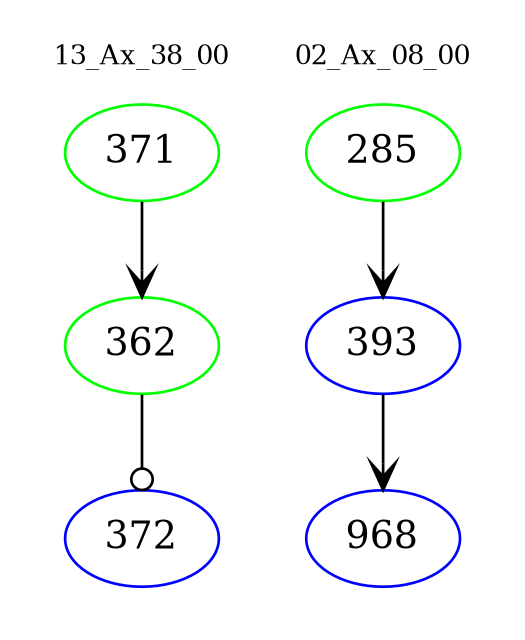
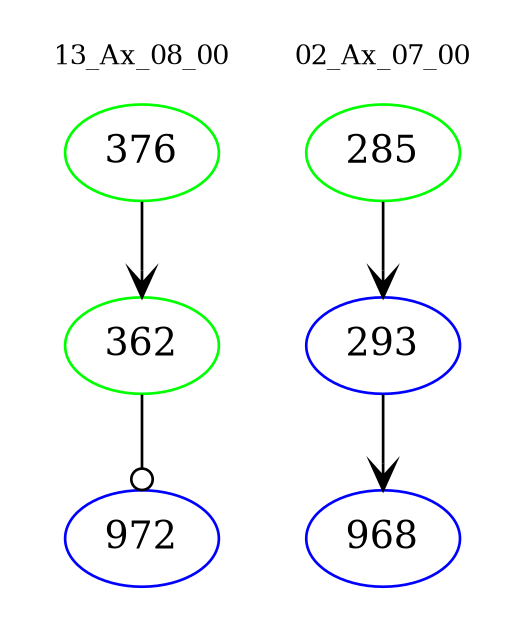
cluster "13_Ax_38_00": label "13_Ax_38_00" -> "13_Ax_08_00"
cluster "02_Ax_08_00": label "02_Ax_08_00" -> "02_Ax_07_00"
node "371": label "371" -> "376"
node "393": label "393" -> "293"
node "372": label "372" -> "972"
